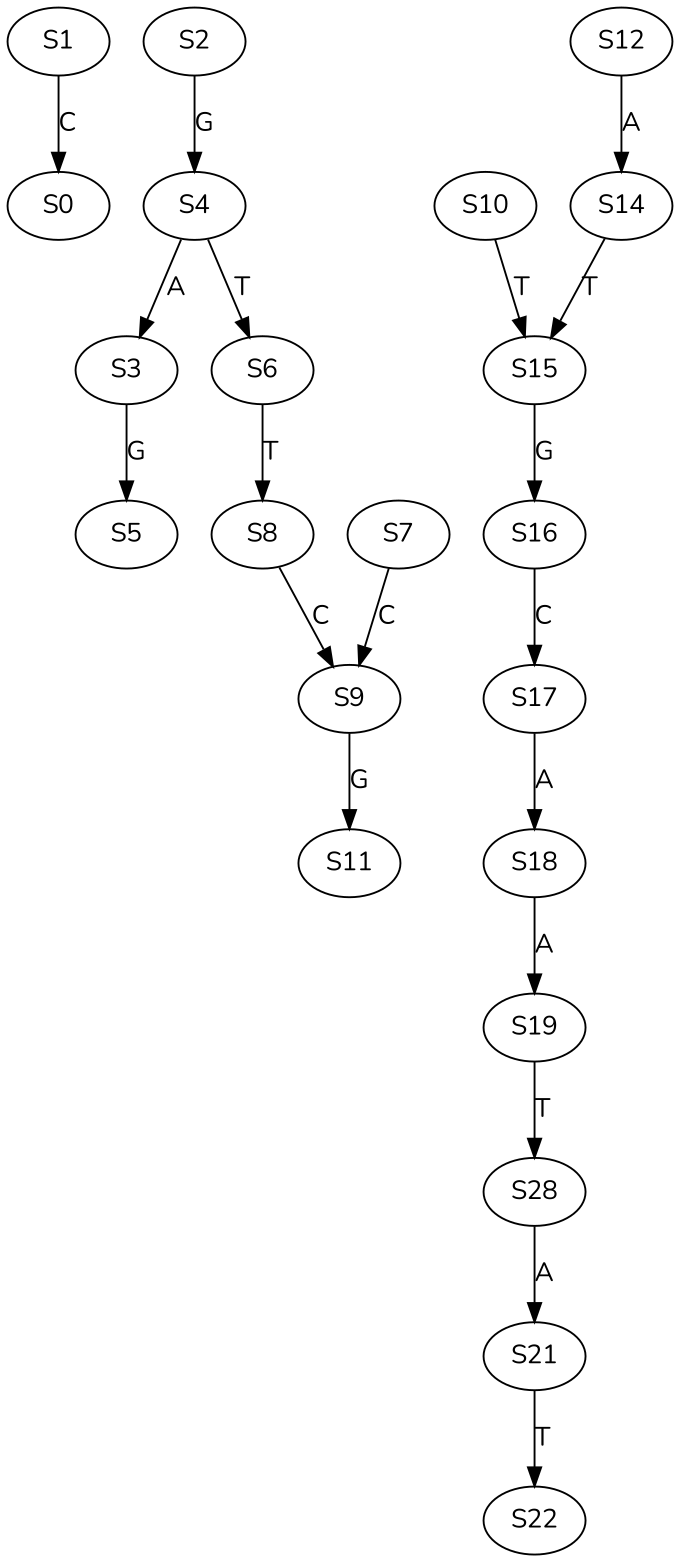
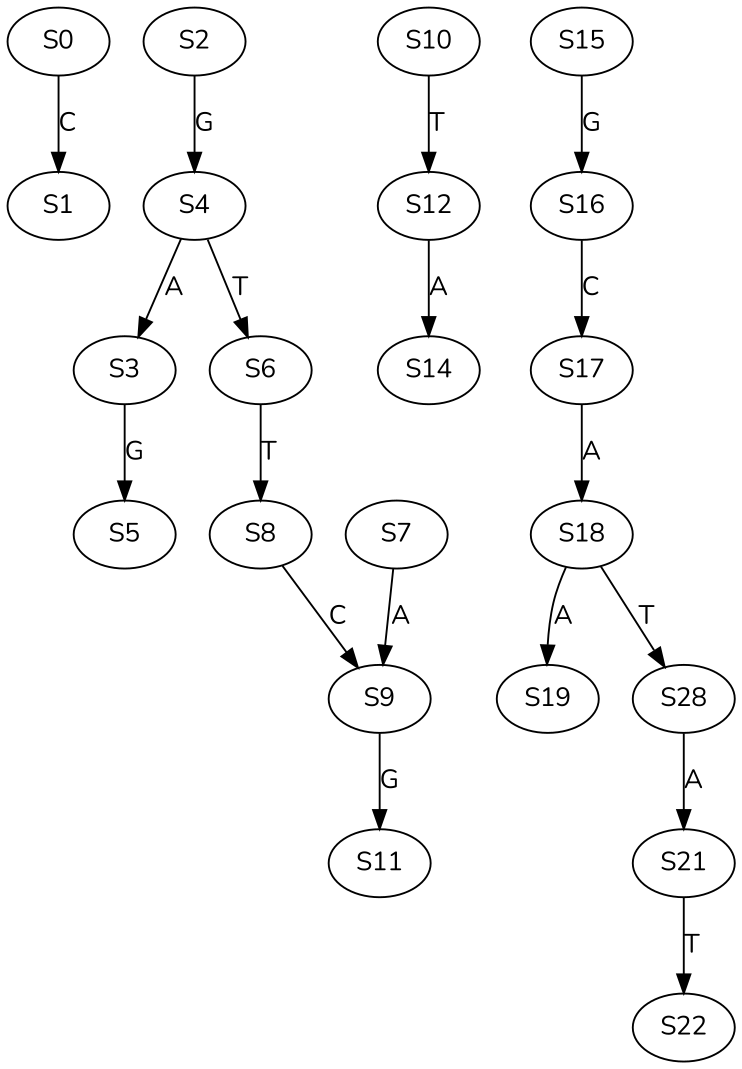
edge "S1" -> "S0": reversed
edge "S10" -> "S15": now "S10" -> "S12"
edge "S14" -> "S15": removed, label "T"
edge "S7" -> "S9": label "C" -> "A"
edge "S19" -> "S28": now "S18" -> "S28"
